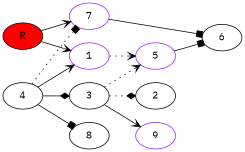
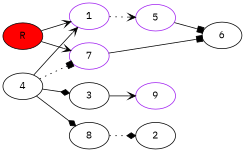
edge "3" -> "5": removed
edge "3" -> "2": now "8" -> "2"
edge "4" -> "8": arrowhead box -> diamond
